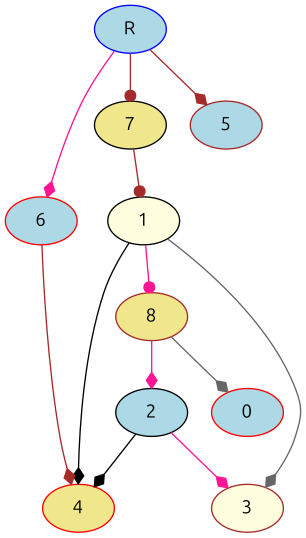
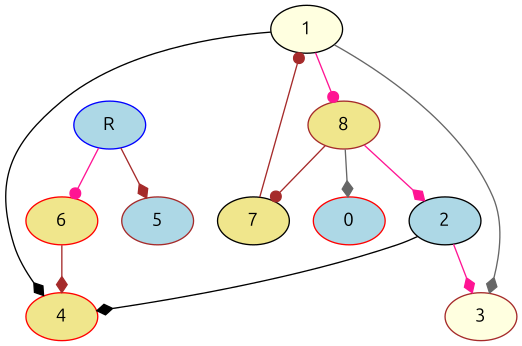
edge "R" -> "7": now "8" -> "7"
edge "R" -> "6": arrowhead diamond -> dot
node "6": fillcolor lightblue -> khaki
